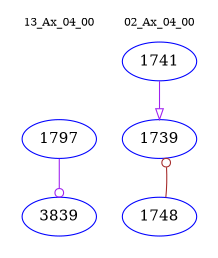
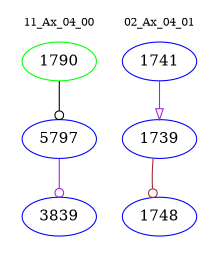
cluster "13_Ax_04_00": label "13_Ax_04_00" -> "11_Ax_04_00"
cluster "02_Ax_04_00": label "02_Ax_04_00" -> "02_Ax_04_01"
node "1790": added
node "1797": label "1797" -> "5797"
edge "1748" -> "1739": reversed
